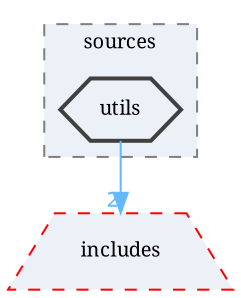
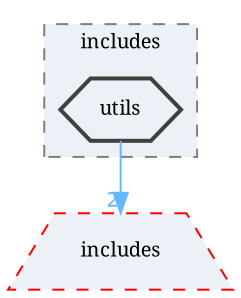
cluster "sources": label "sources" -> "includes"
